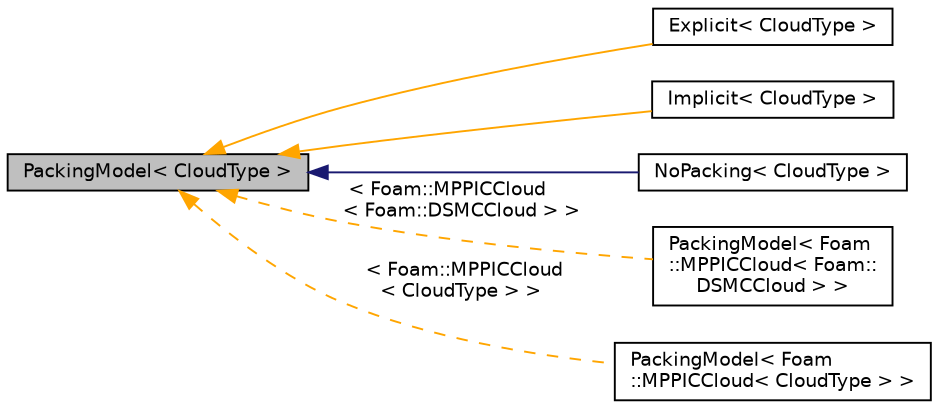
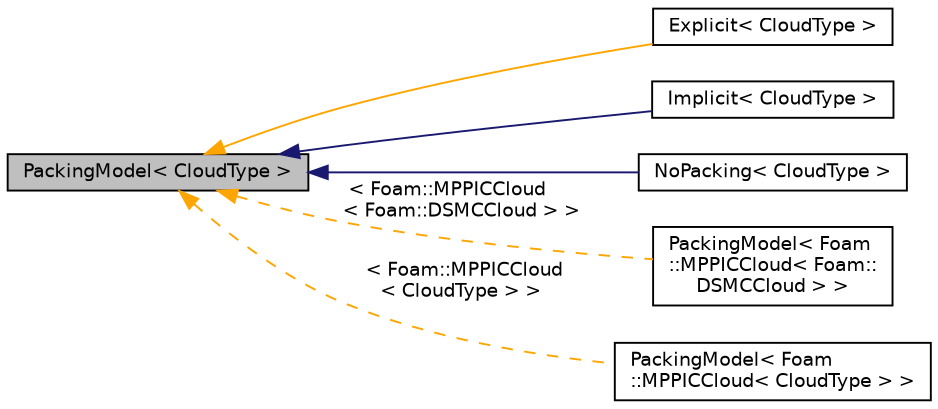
edge "Implicit< CloudType >" -> "PackingModel< CloudType >": color orange -> midnightblue
